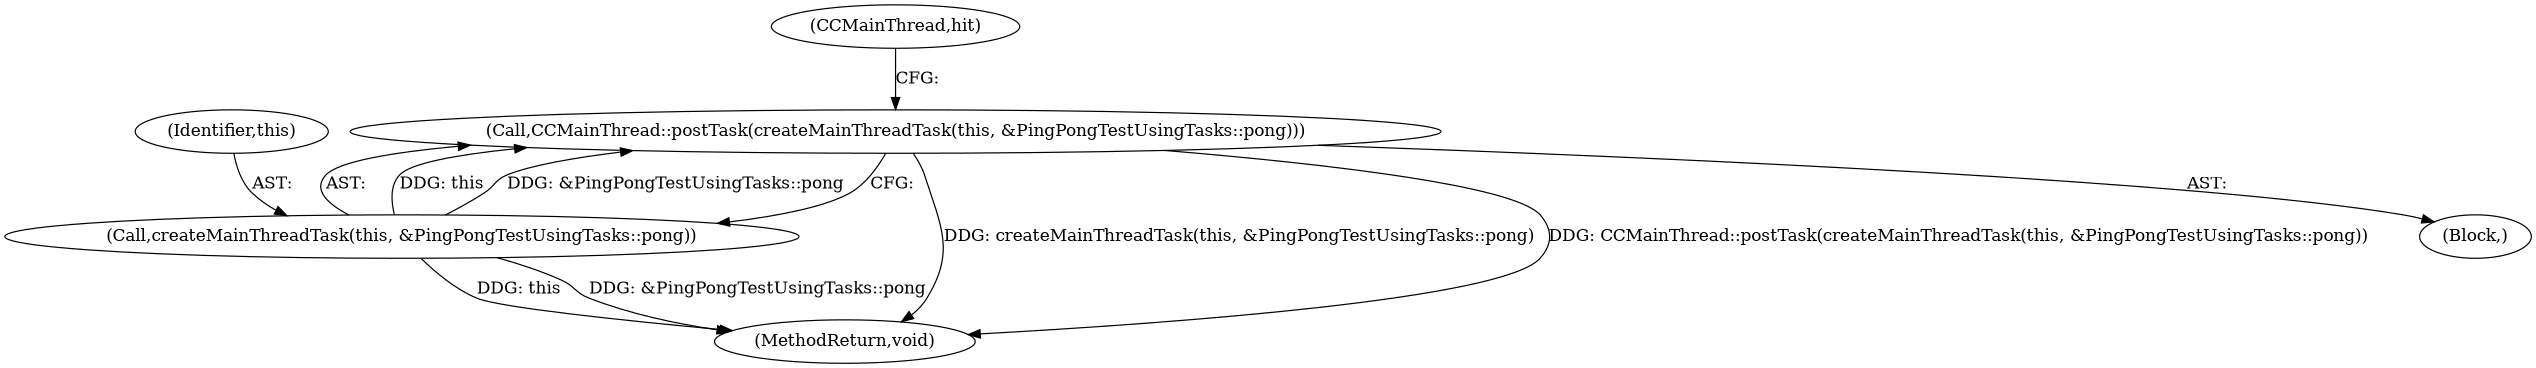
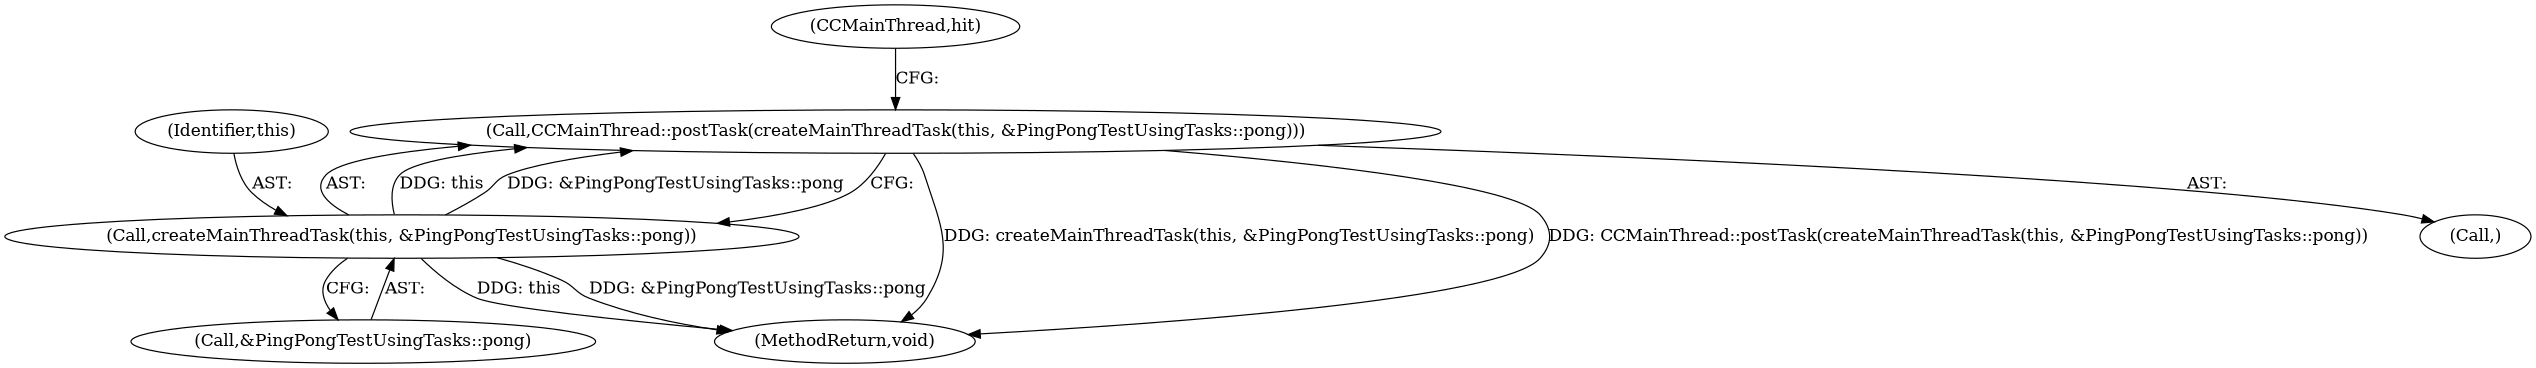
node "(Block,)": label "(Block,)" -> "(Call,)"
node "(Call,&PingPongTestUsingTasks::pong)": added
